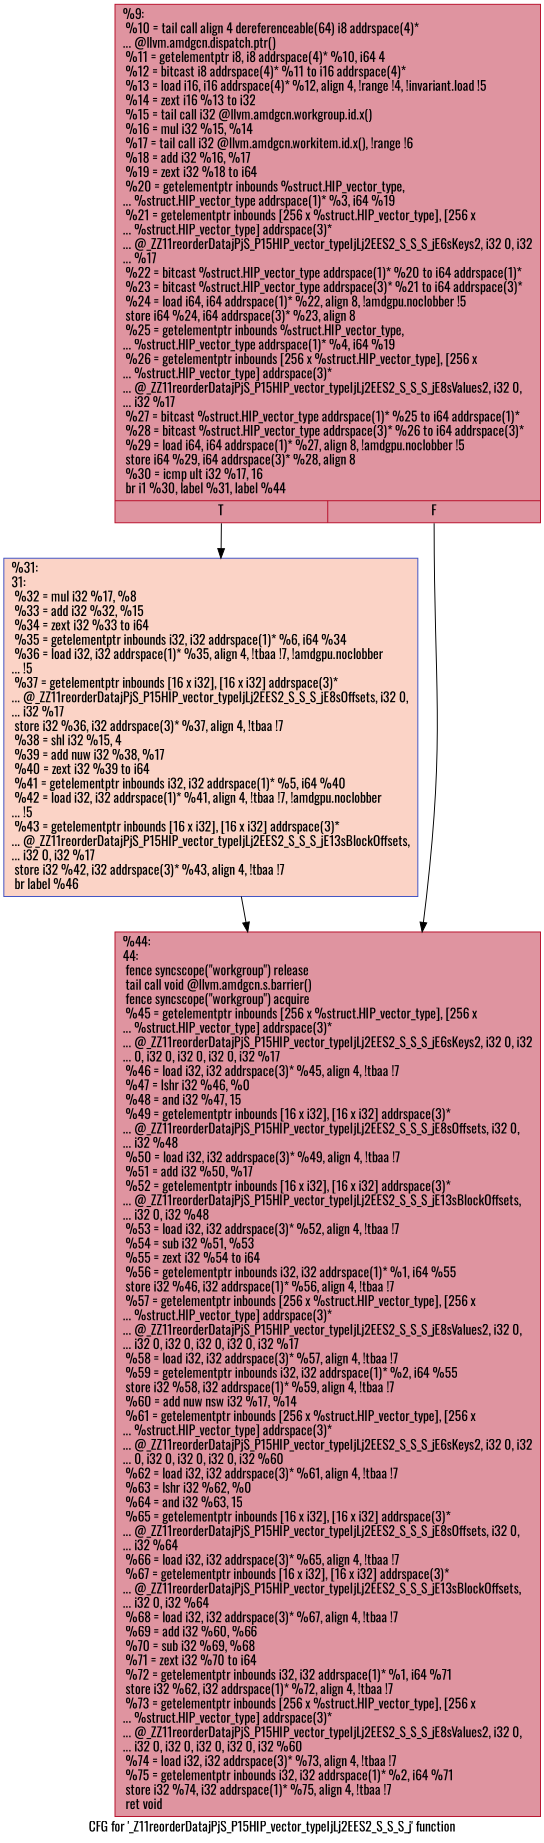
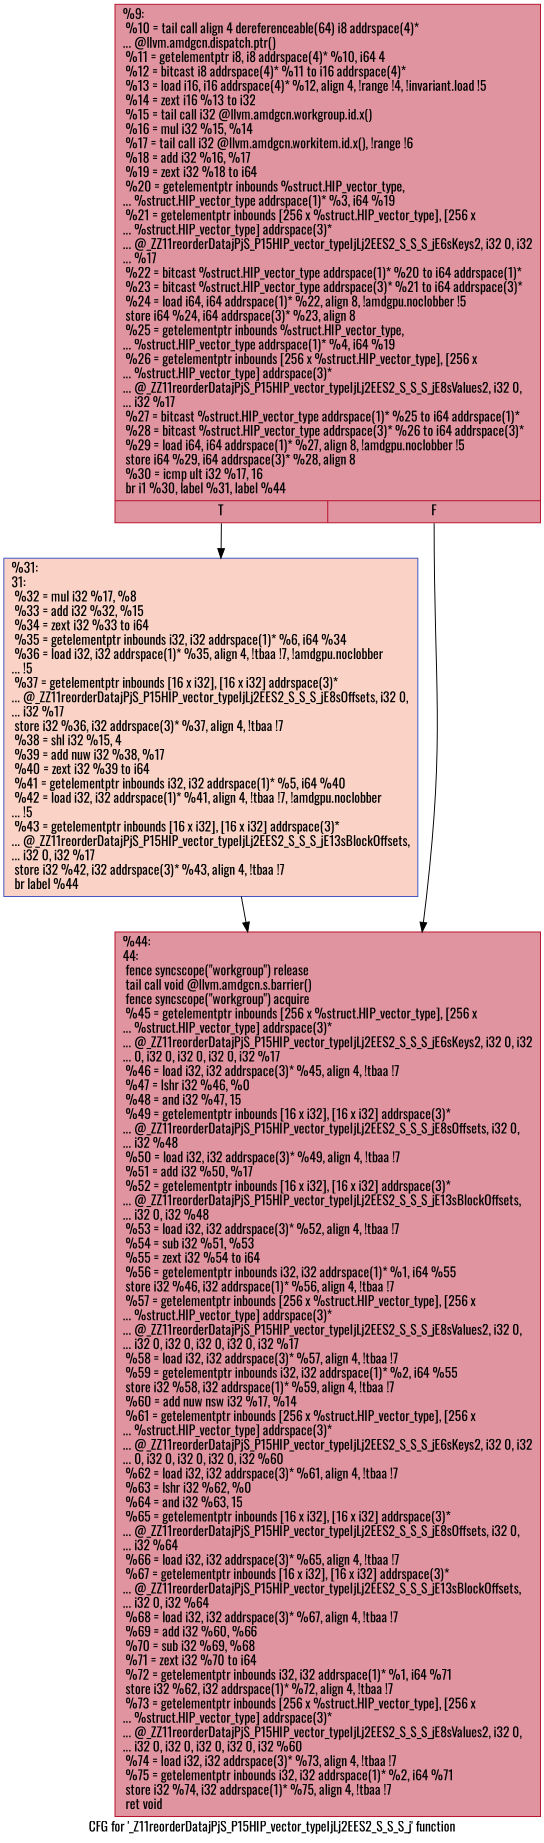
node "%31:": text "br label %46" -> "br label %44"
